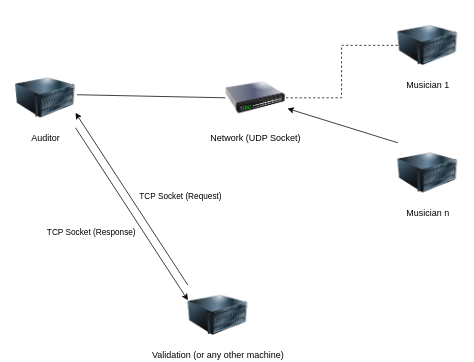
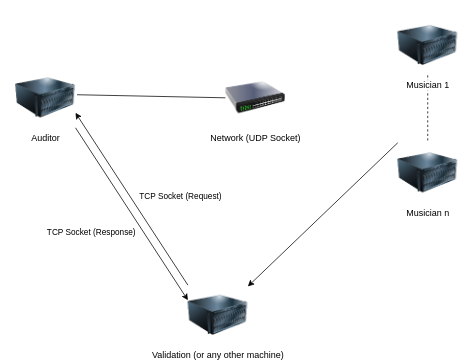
edge "Musician 1" -- "Network (UDP Socket)": now "Musician 1" -- "Musician n"
edge "Musician n" -> "Network (UDP Socket)": now "Musician n" -> "Validation (or any other machine)"
